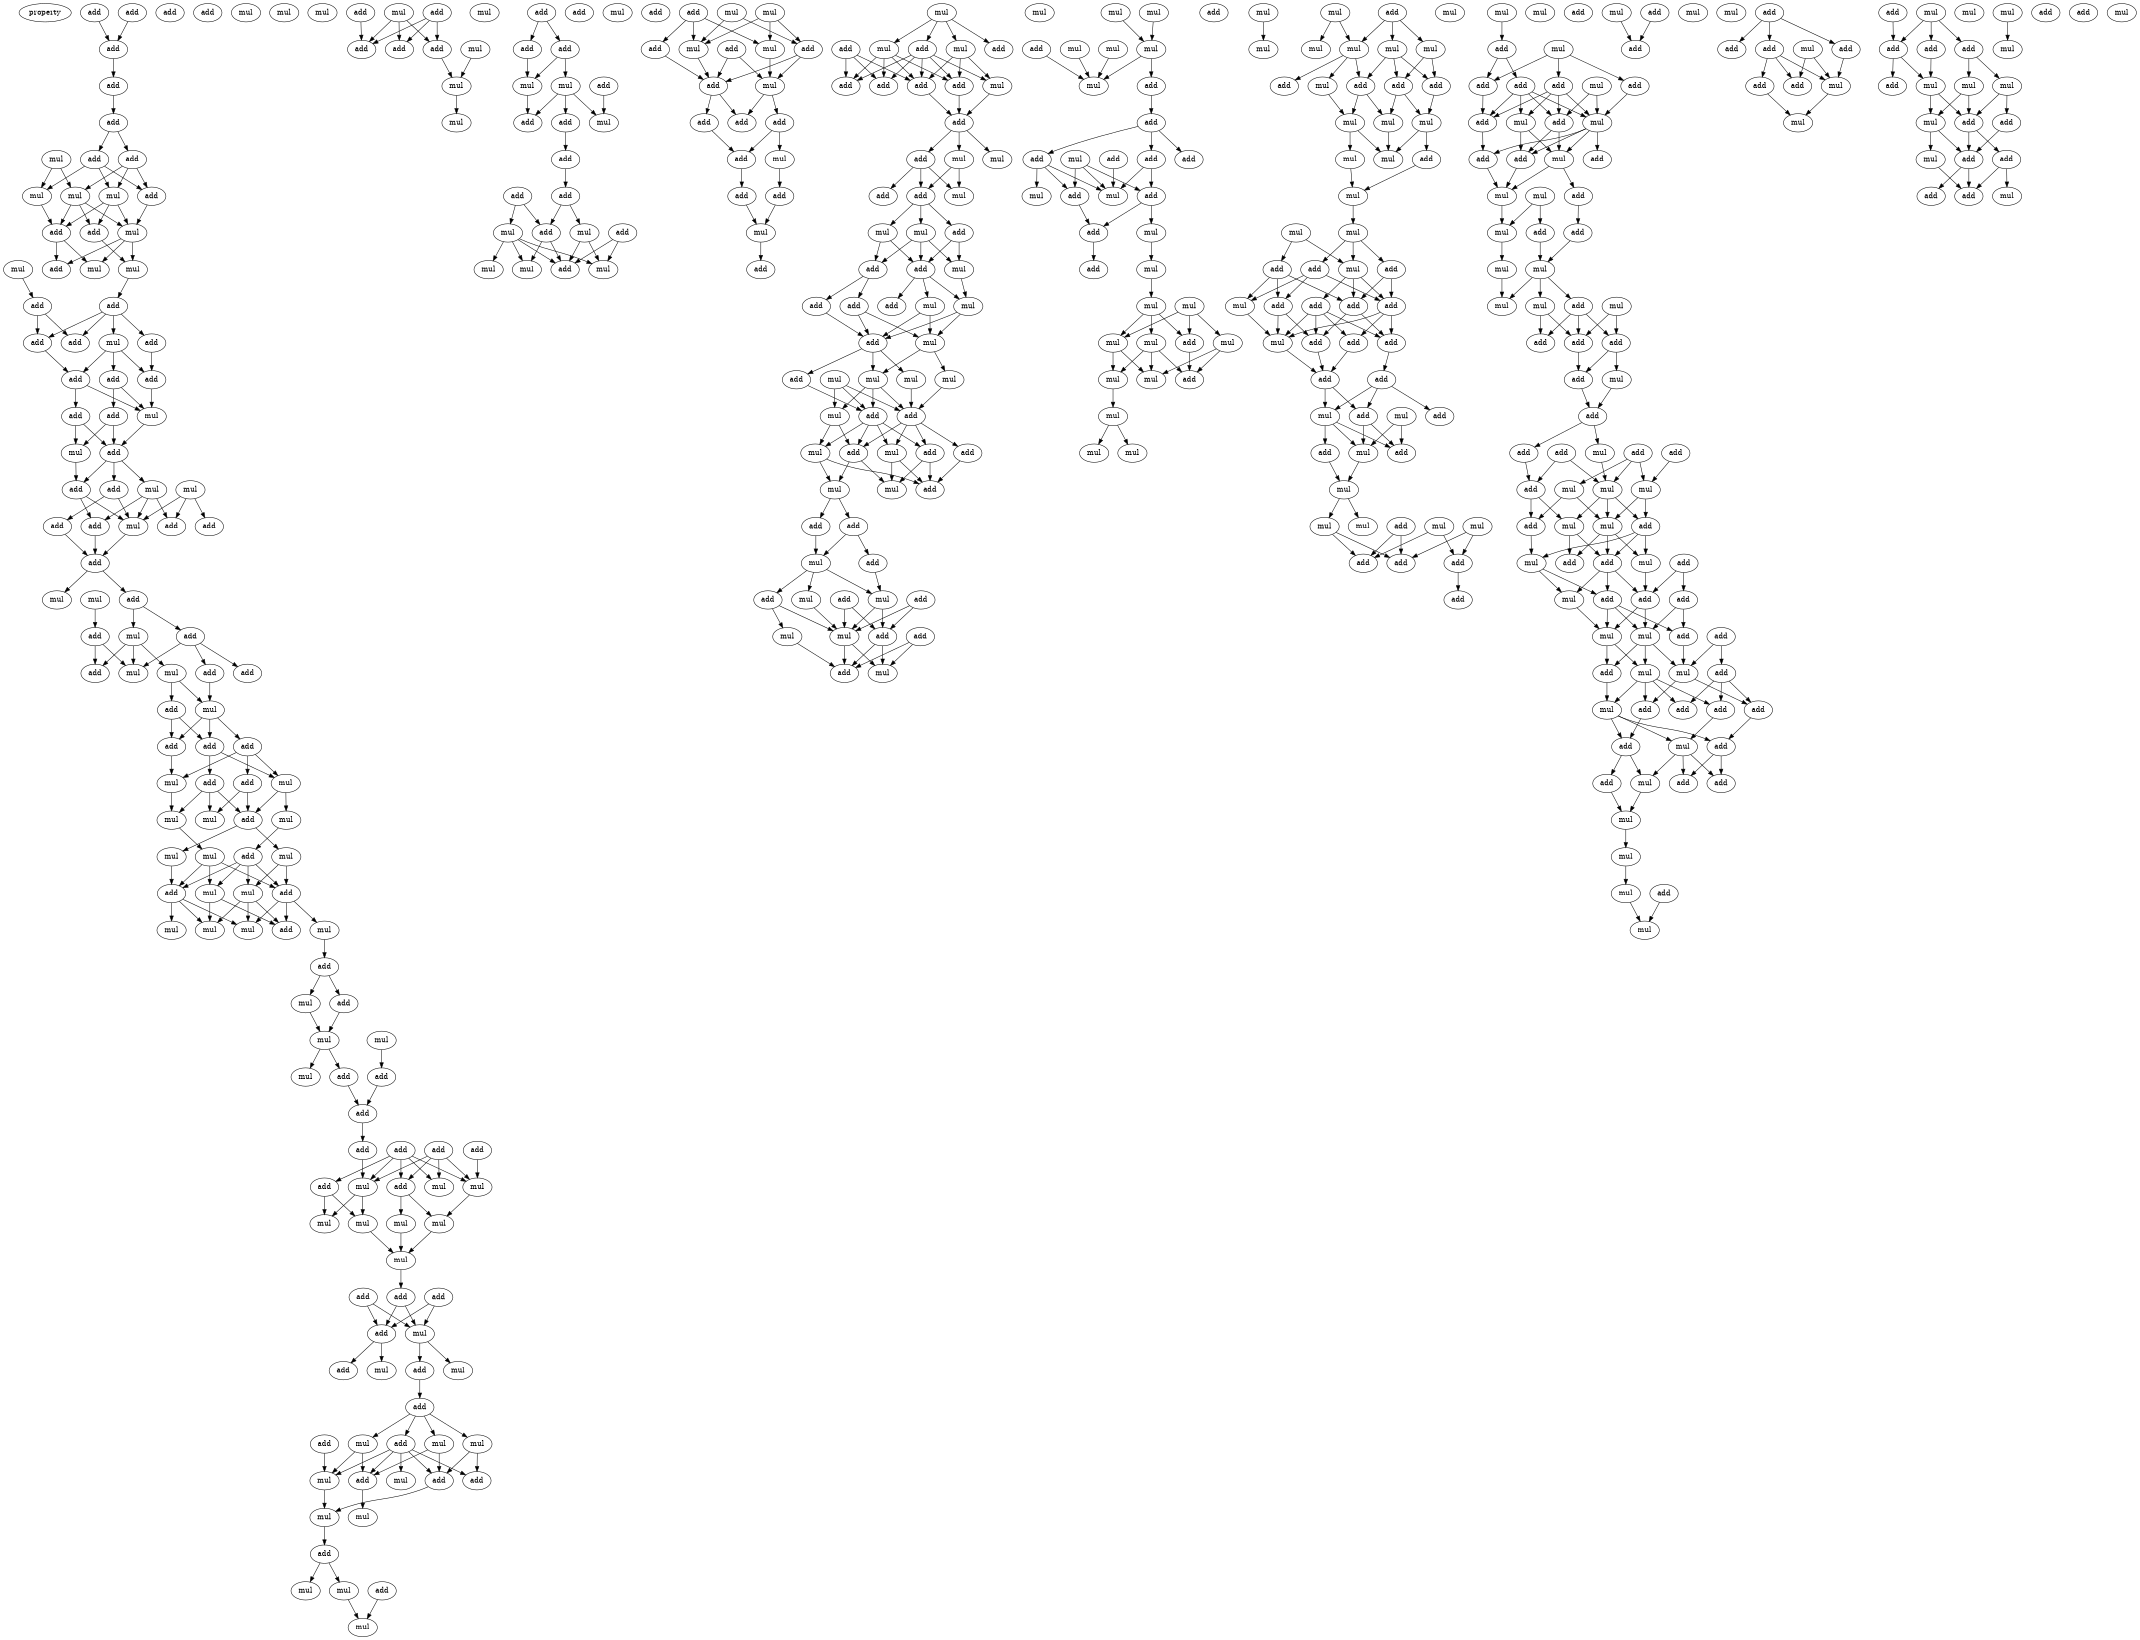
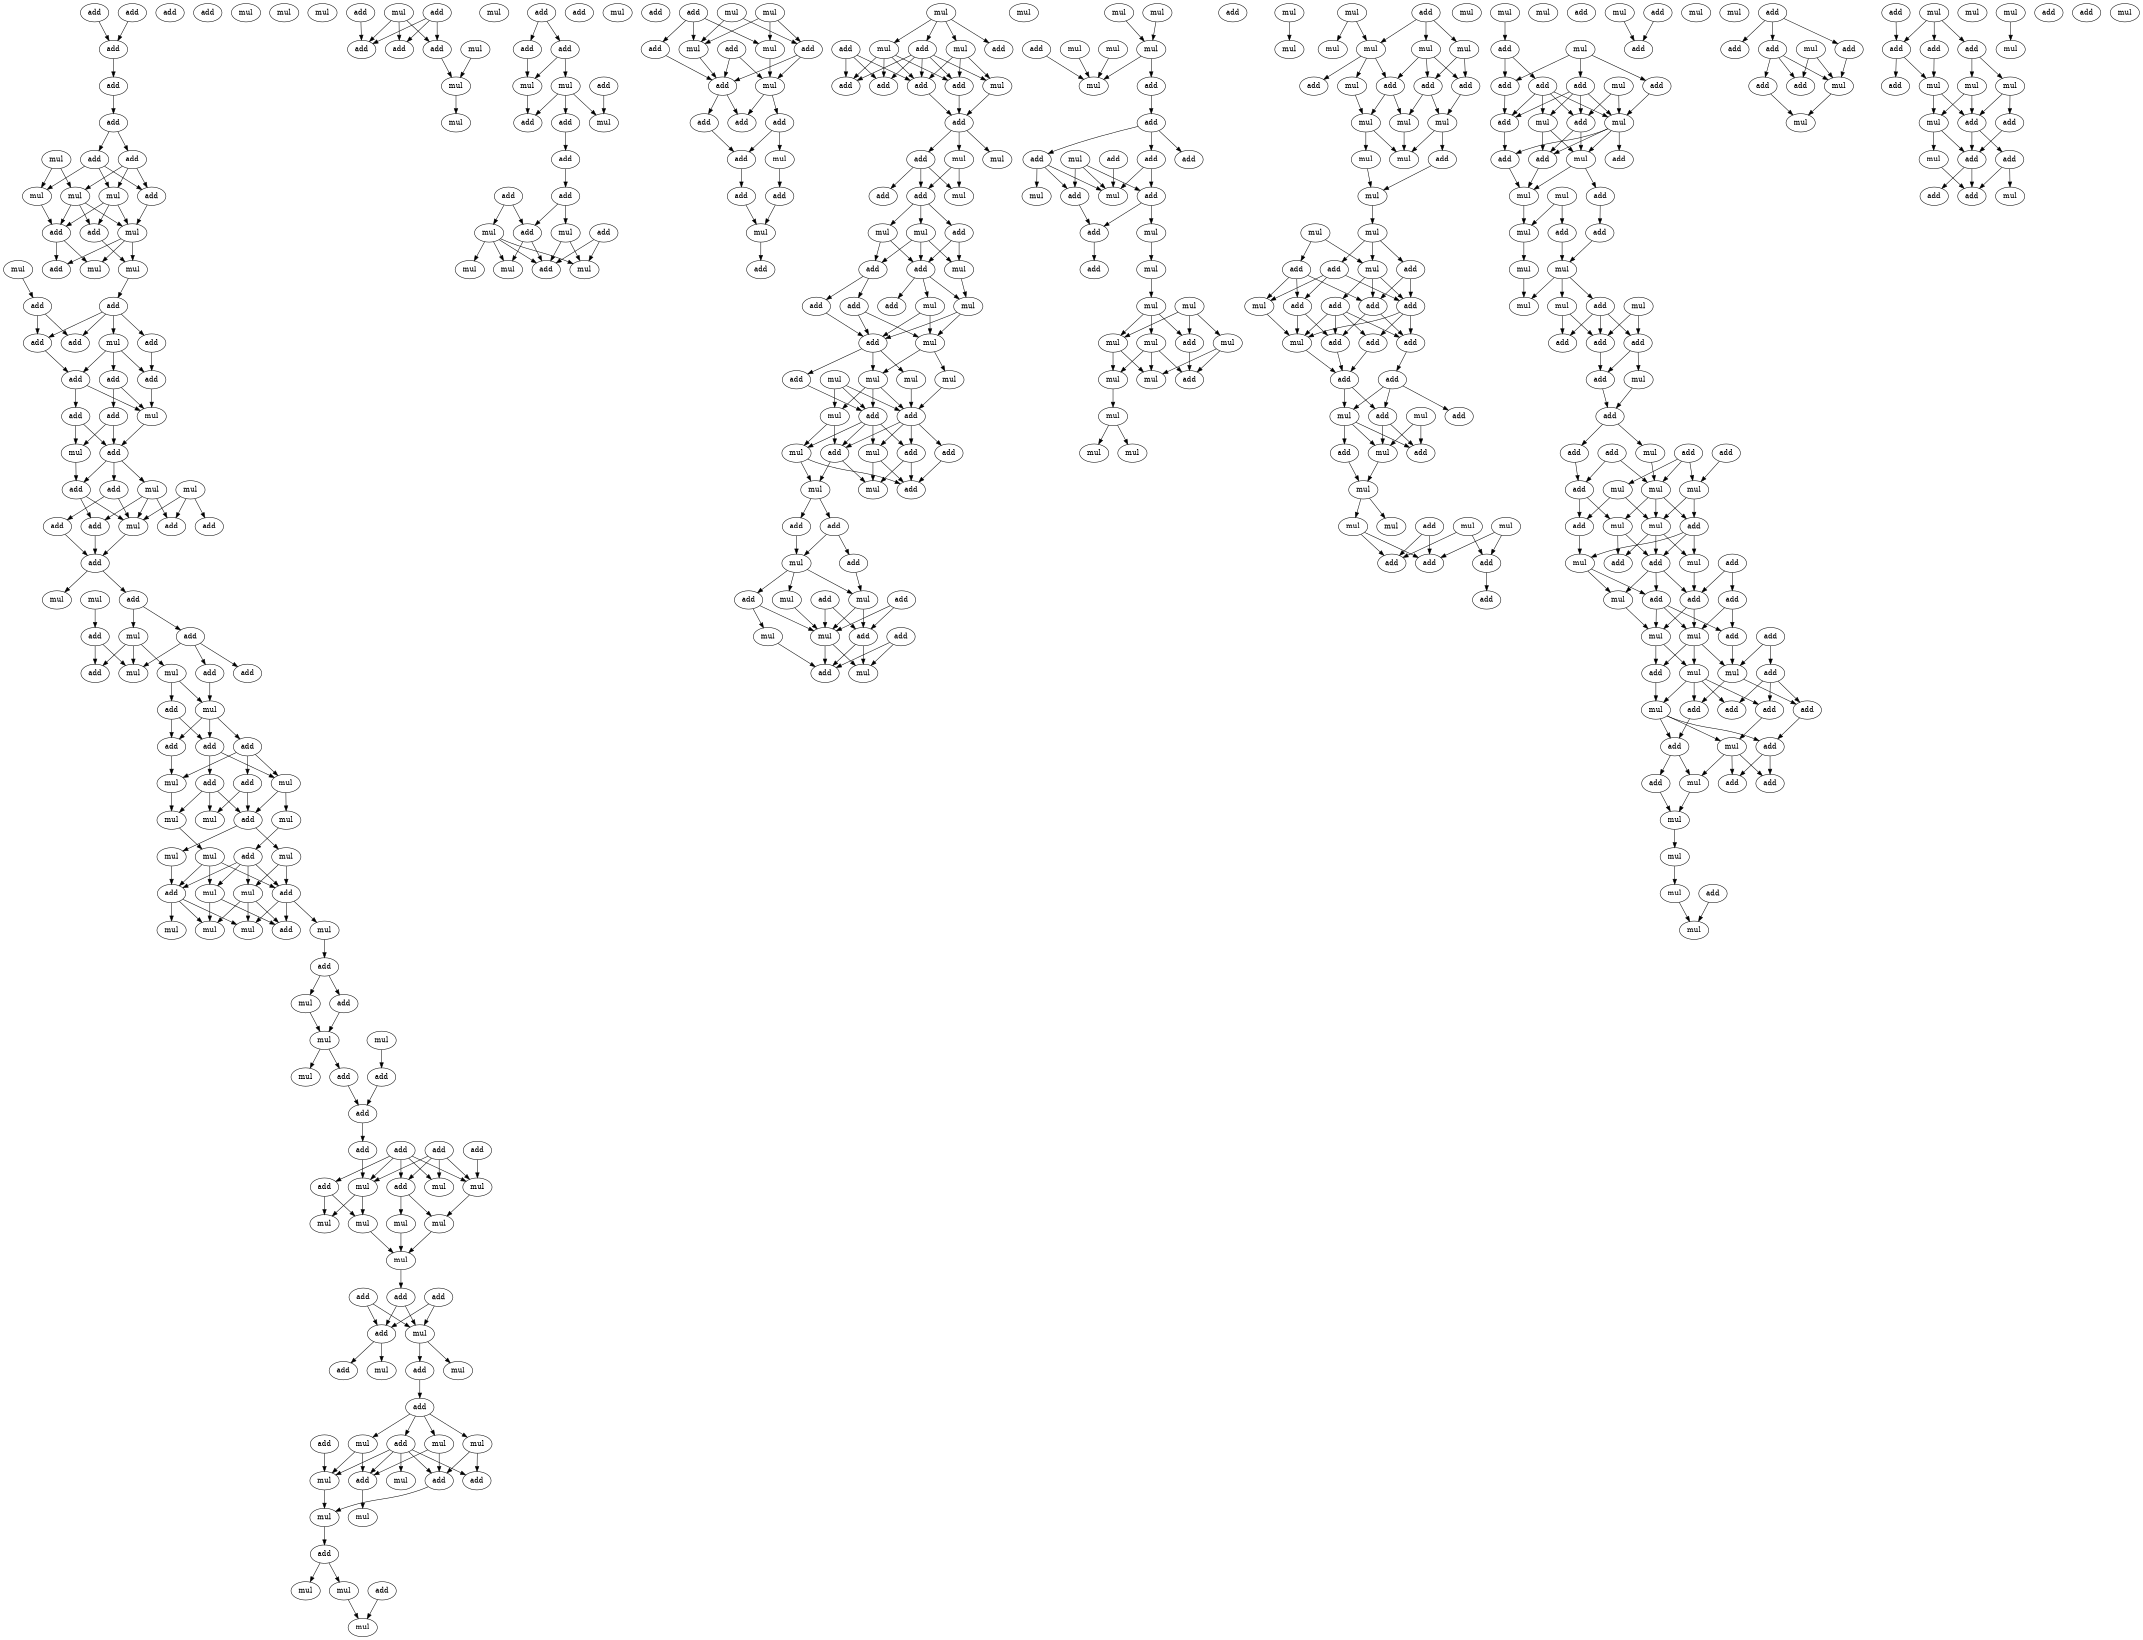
node "property": removed
